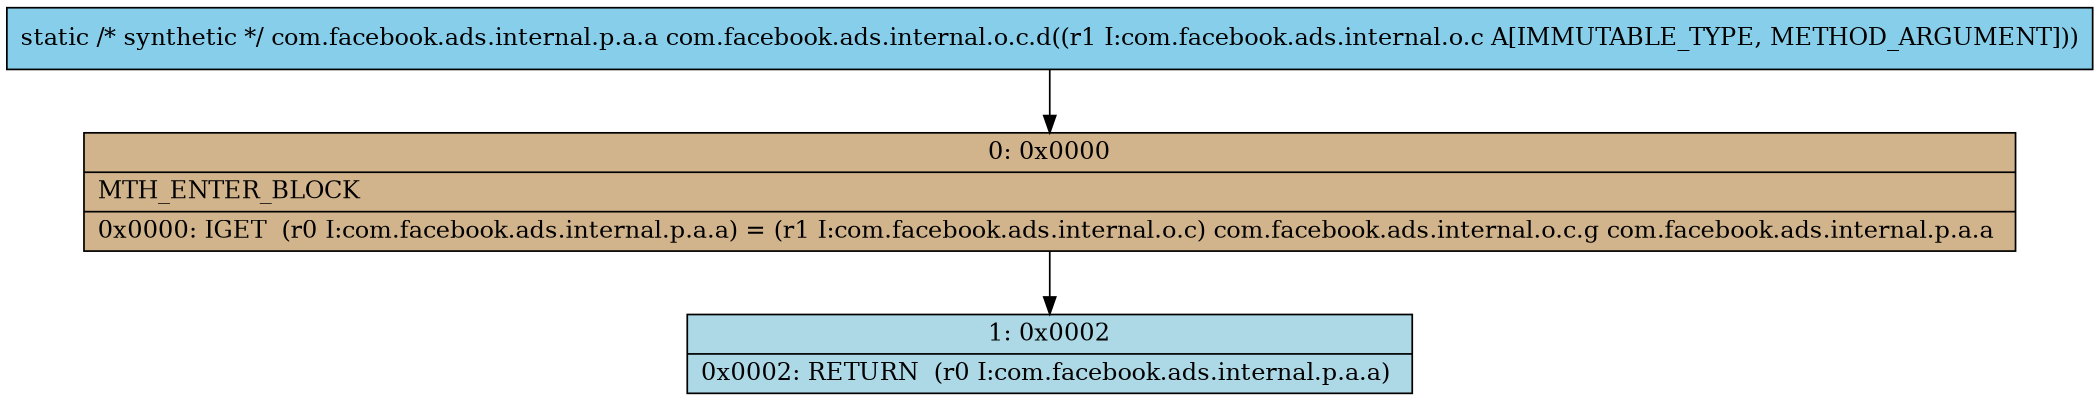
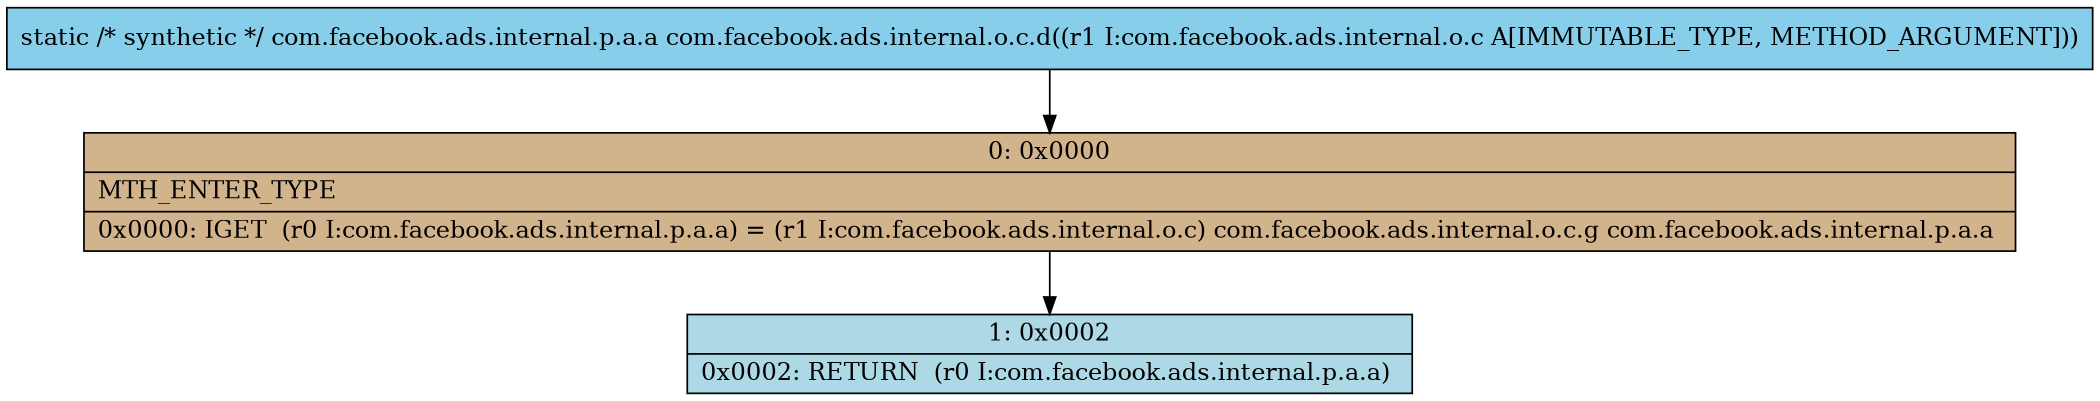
node "0: 0x0000": text "MTH_ENTER_BLOCK" -> "MTH_ENTER_TYPE"
